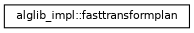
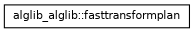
node "alglib_impl::fasttransformplan": label "alglib_impl::fasttransformplan" -> "alglib_alglib::fasttransformplan"
